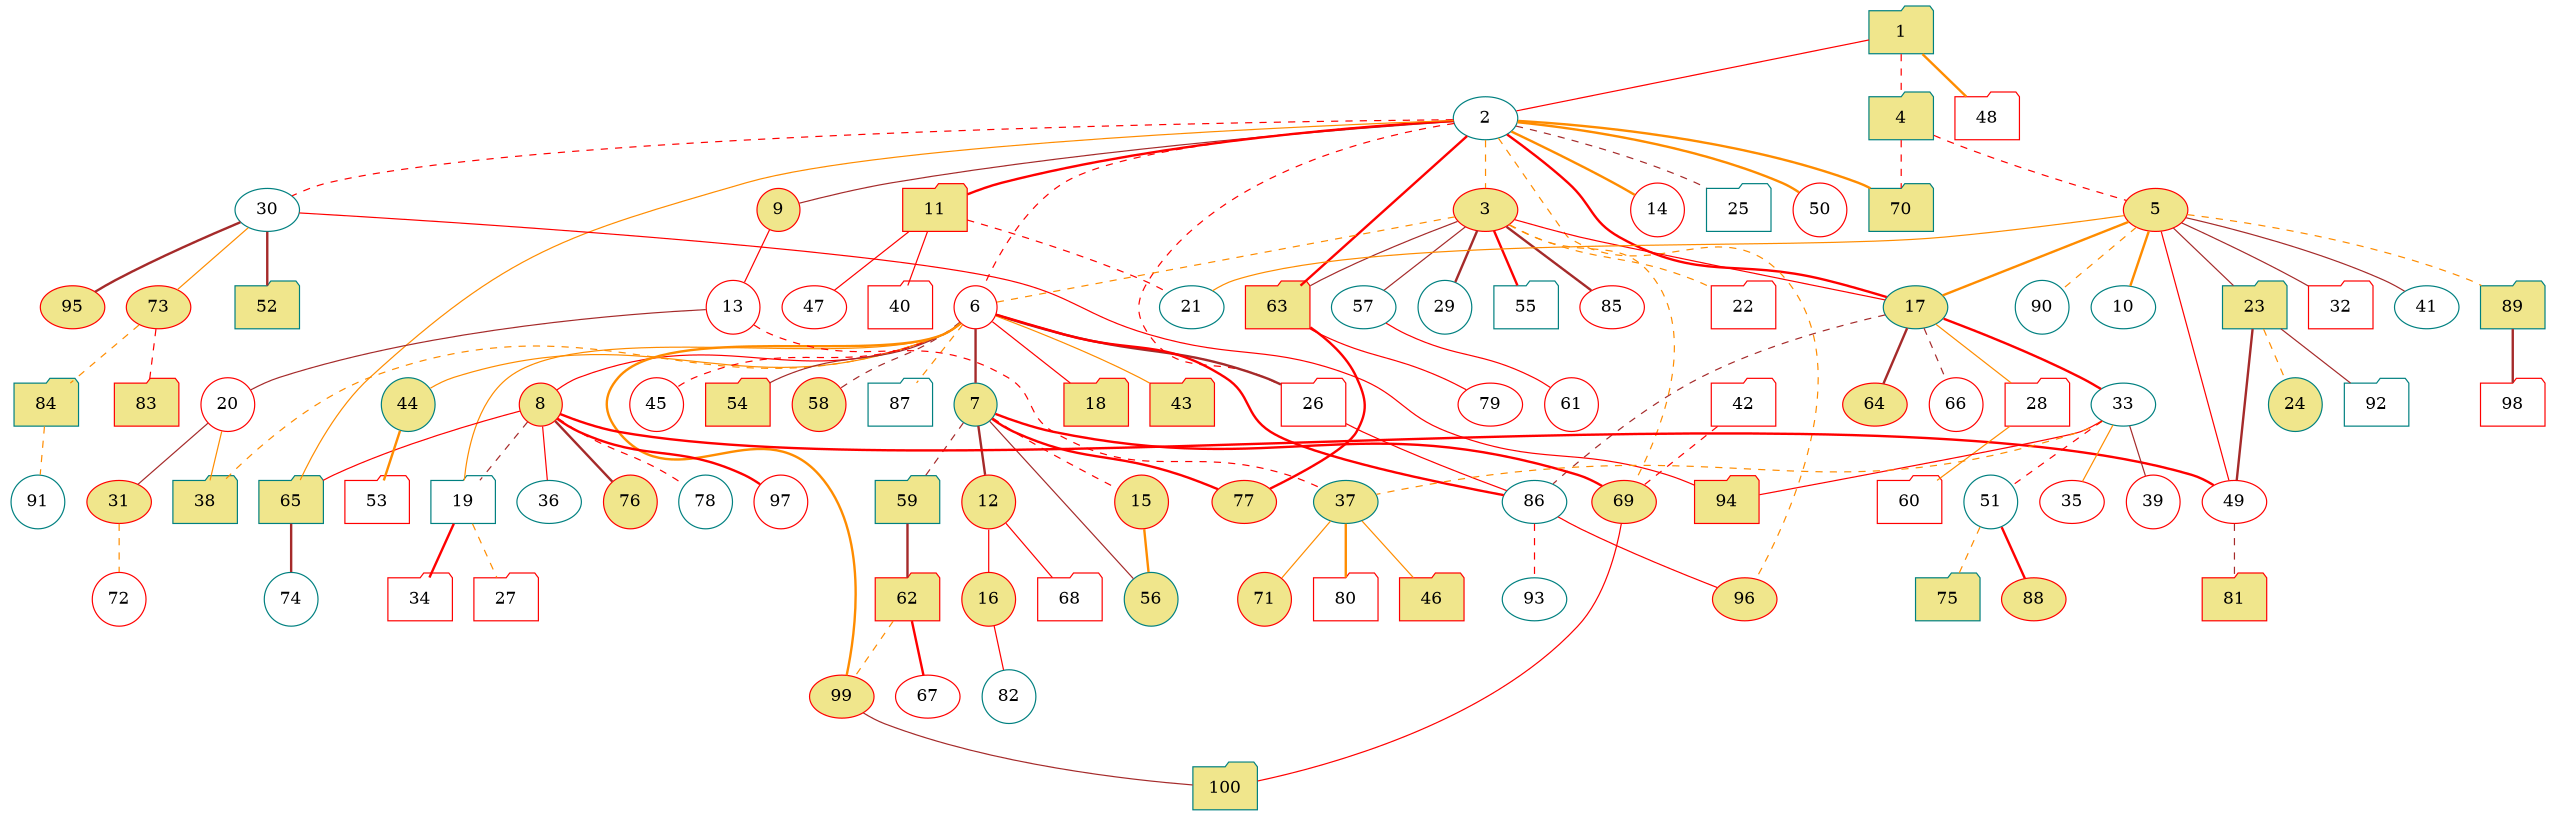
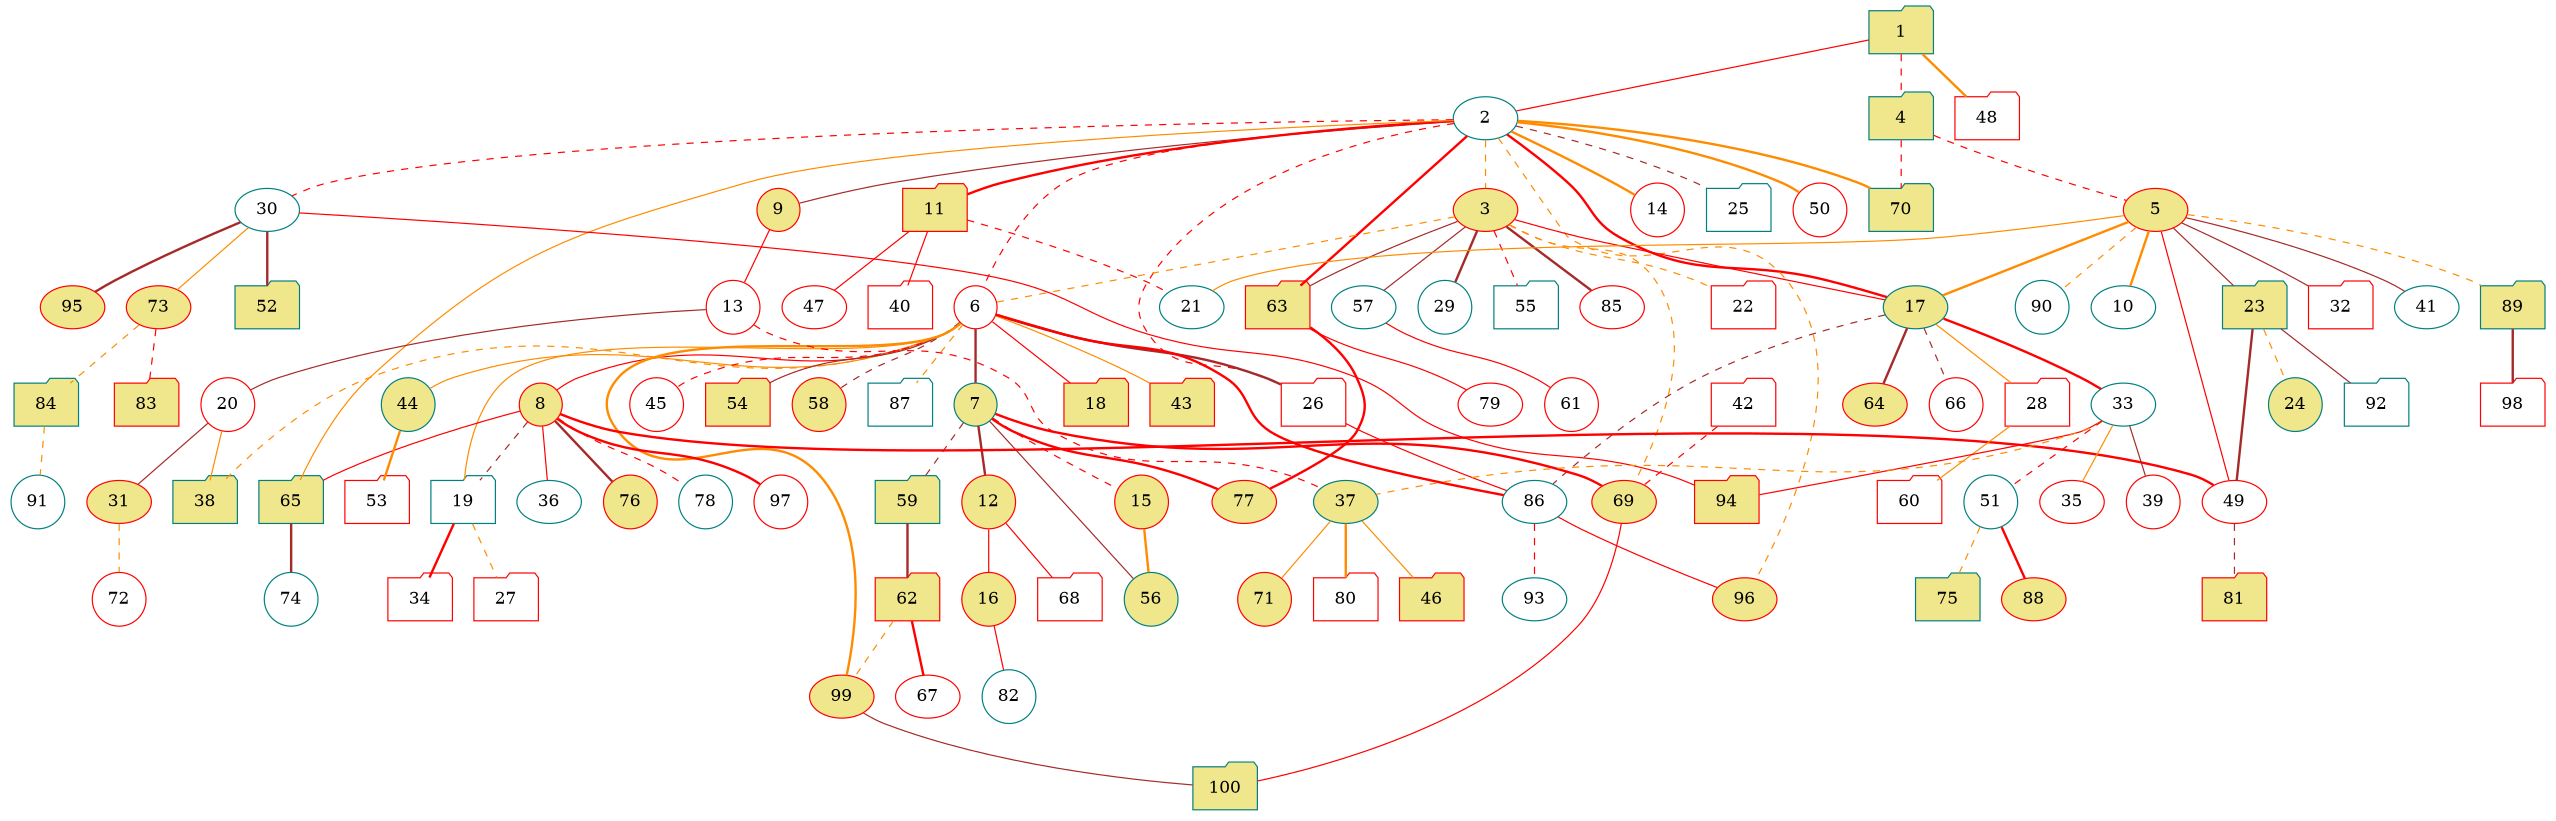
edge "3" -- "55": style bold -> dashed
